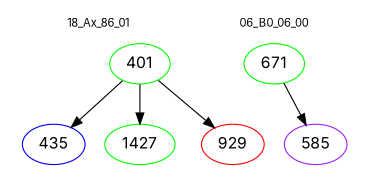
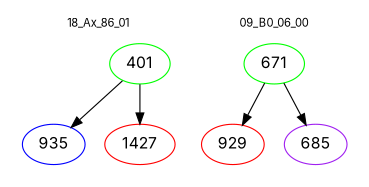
cluster "06_B0_06_00": label "06_B0_06_00" -> "09_B0_06_00"
edge "401" -> "929": now "671" -> "929"
node "435": label "435" -> "935"
node "1427": color green -> red
node "585": label "585" -> "685"
